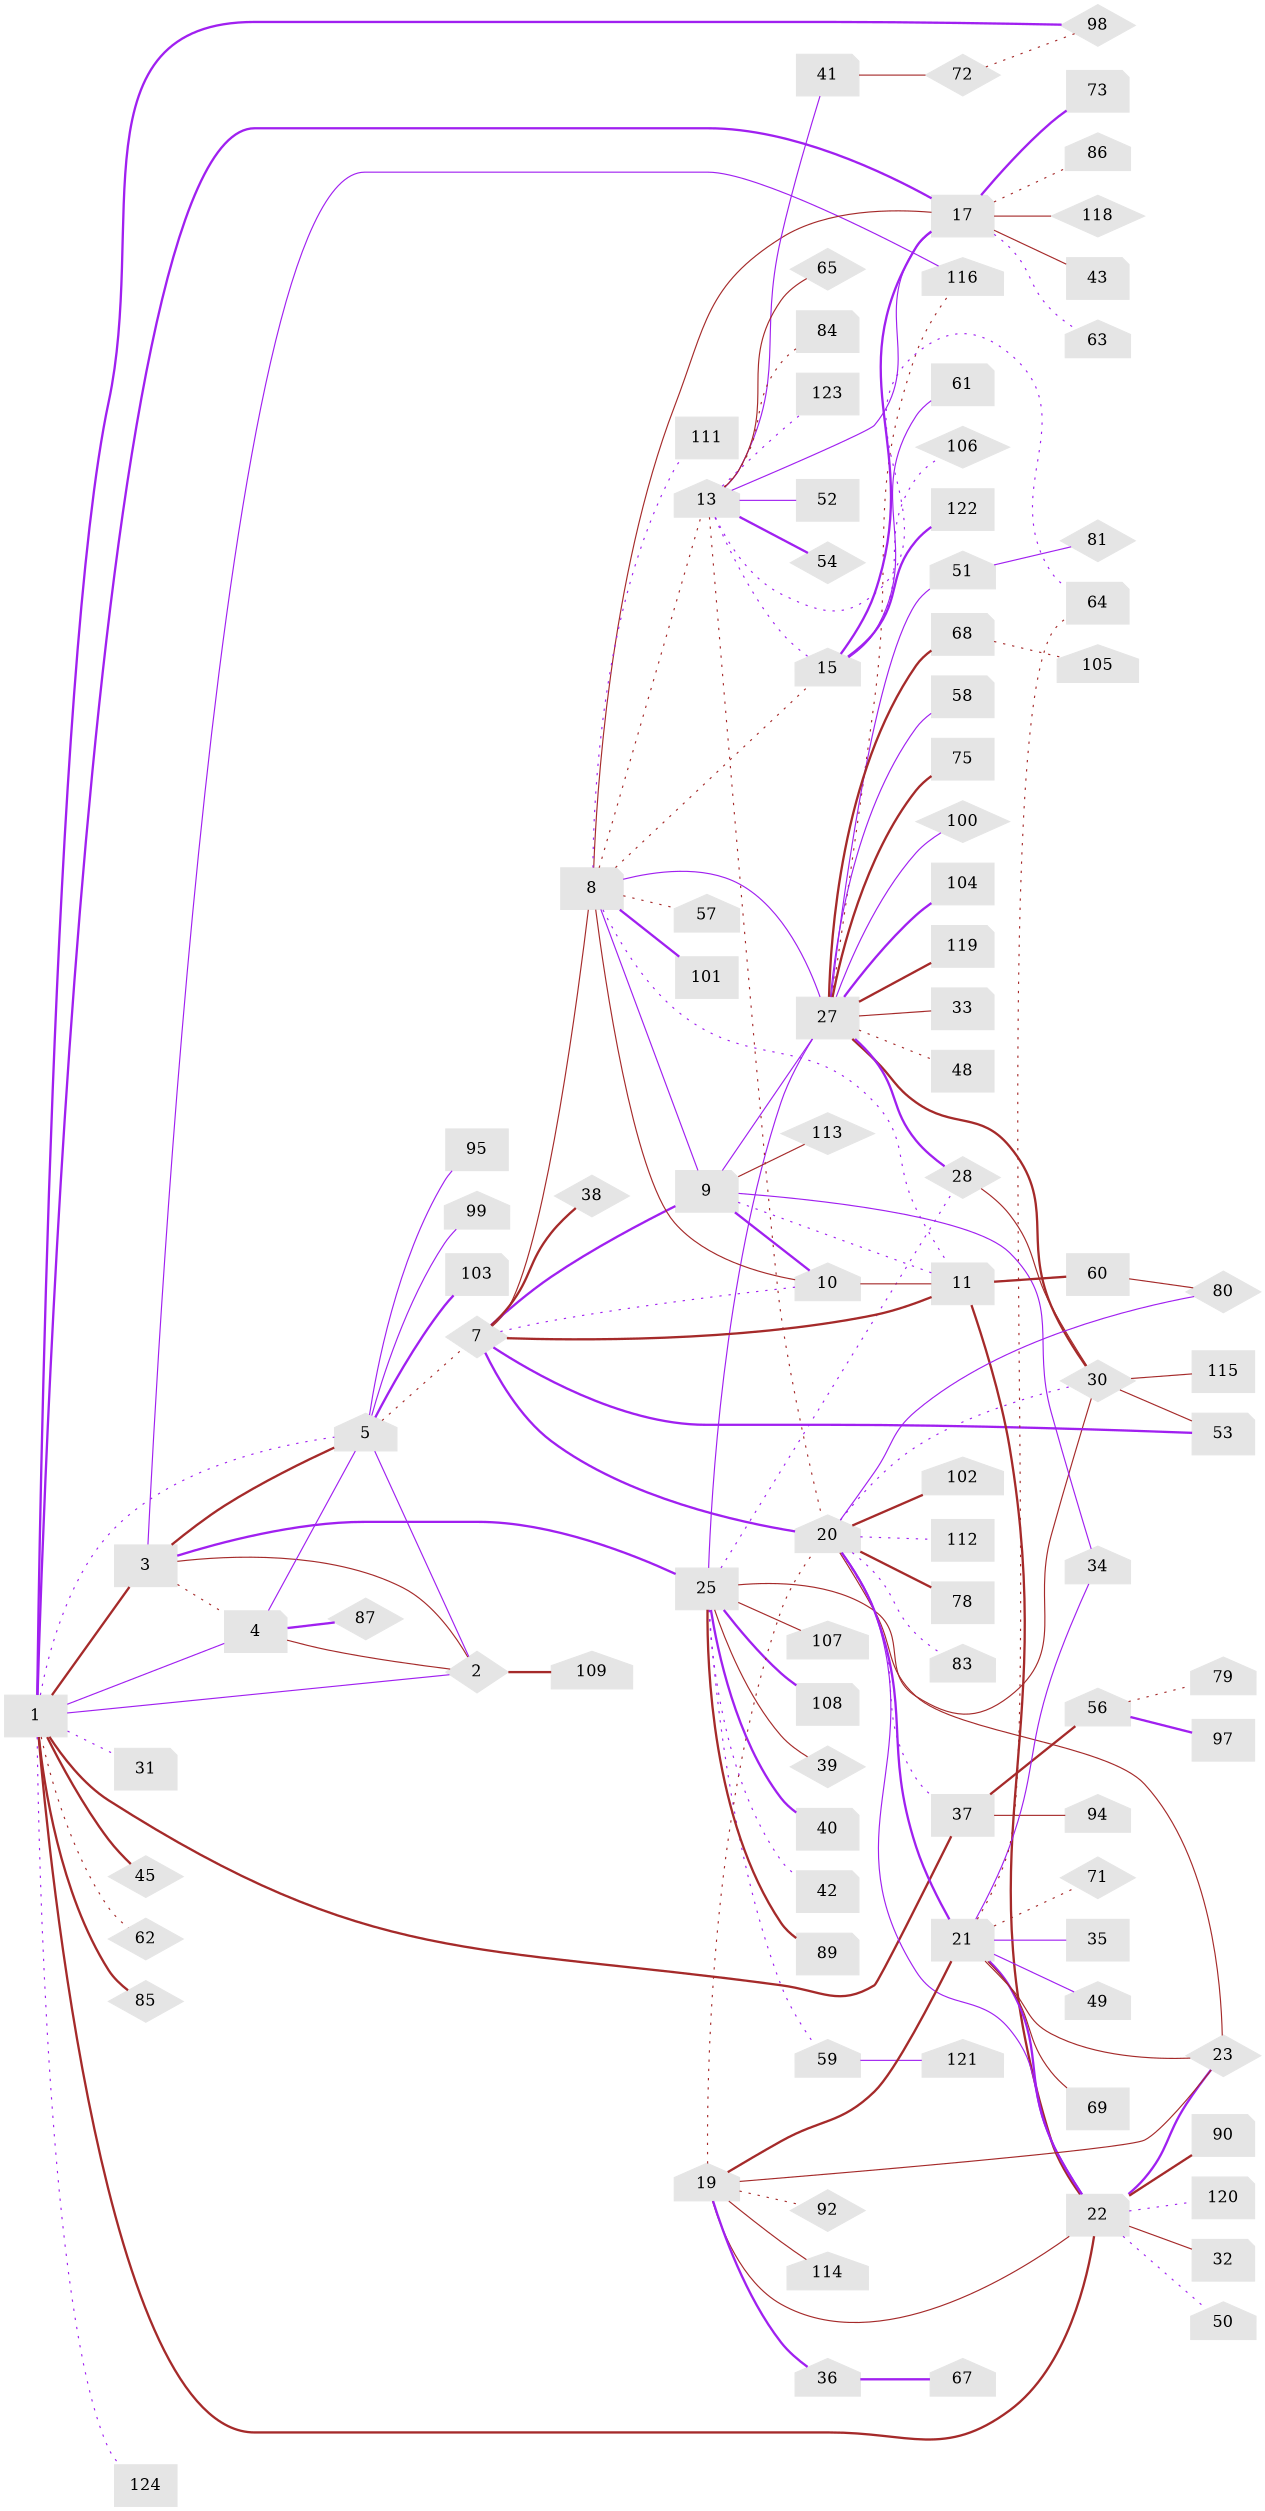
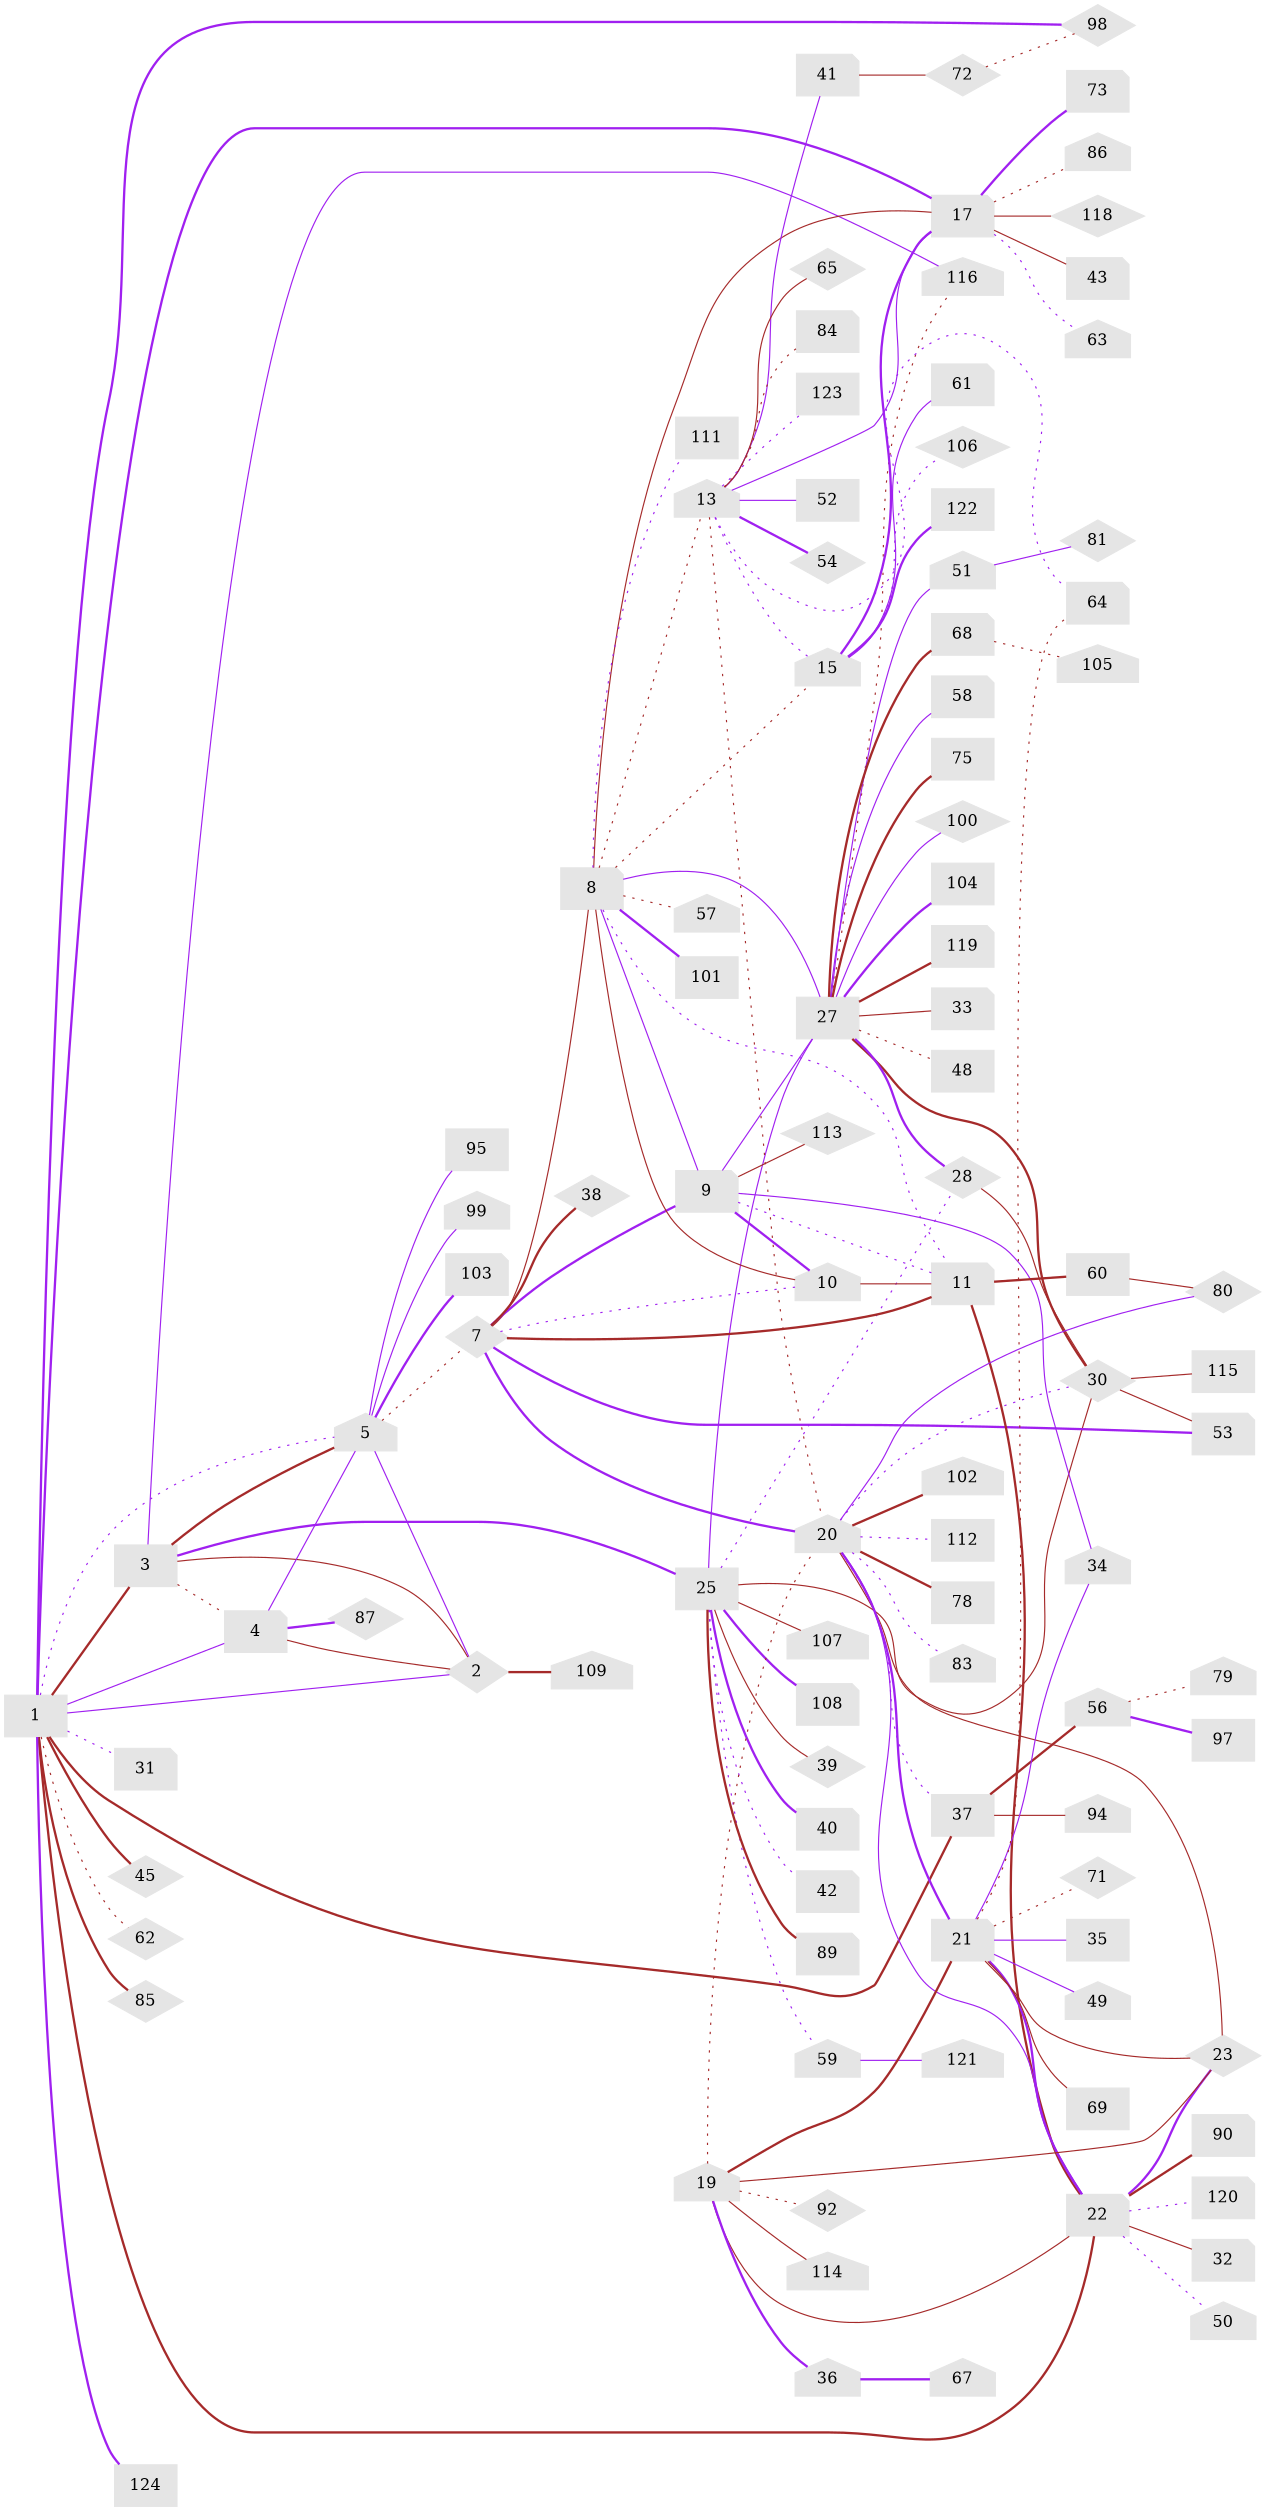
edge "1" -- "124": style dotted -> bold
